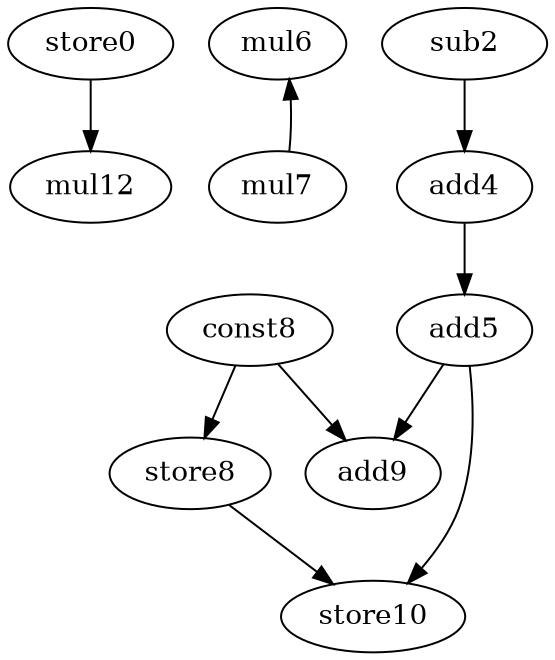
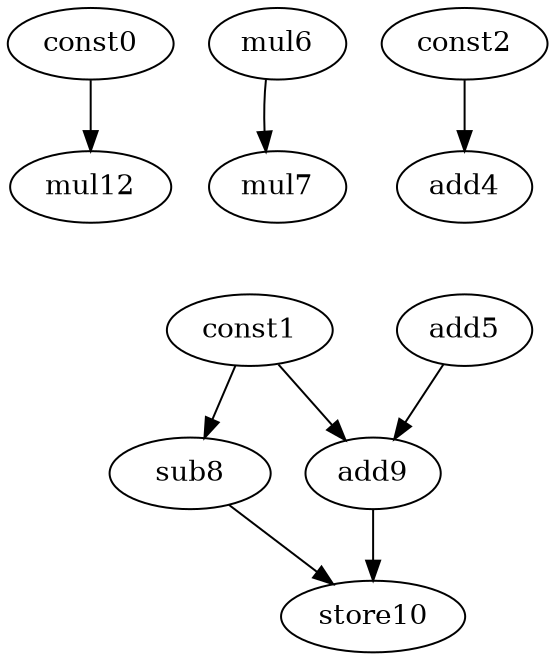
node "store0": label "store0" -> "const0"
node "sub2": label "sub2" -> "const2"
edge "mul7" -> "mul6": reversed
edge "add4" -> "add5": removed
node "const8": label "const8" -> "const1"
node "store8": label "store8" -> "sub8"
edge "add5" -> "store10": now "add9" -> "store10"
